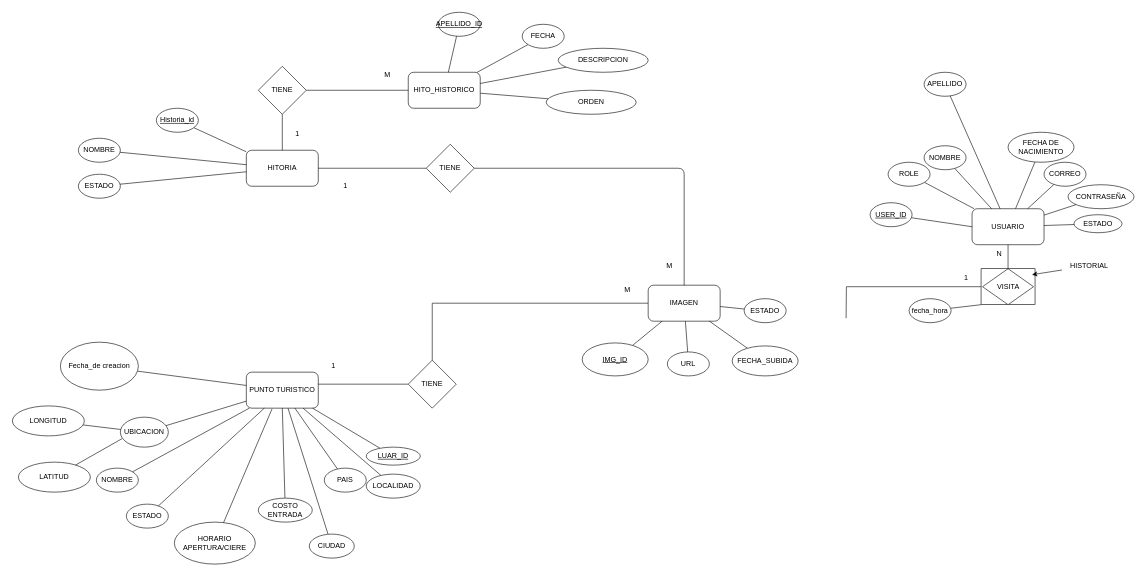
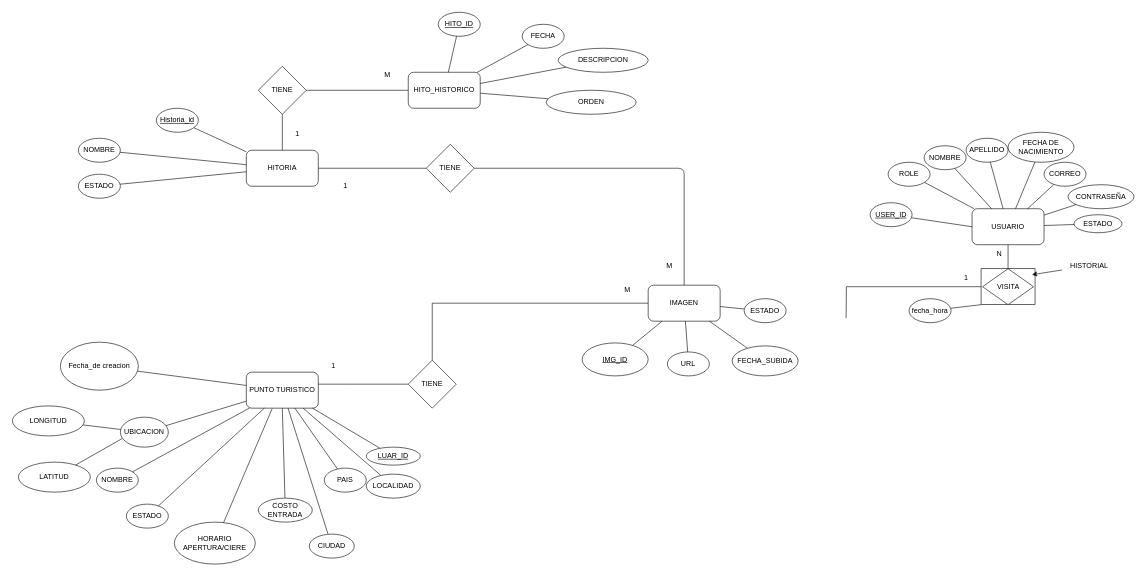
node "APELLIDO_ID": label "APELLIDO_ID" -> "HITO_ID"
node "APELLIDO": moved (945, 84) -> (987, 150)
